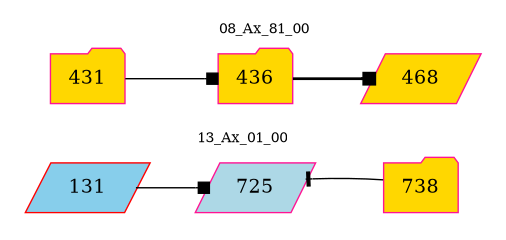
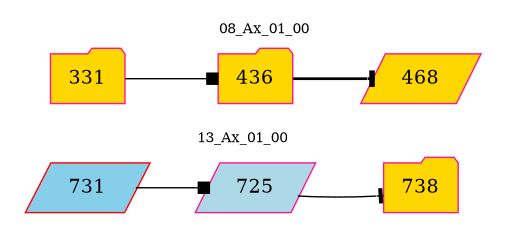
cluster "08_Ax_81_00": label "08_Ax_81_00" -> "08_Ax_01_00"
node "431": label "431" -> "331"
edge "436" -> "468": arrowhead box -> tee
edge "738" -> "725": reversed
node "131": label "131" -> "731"
